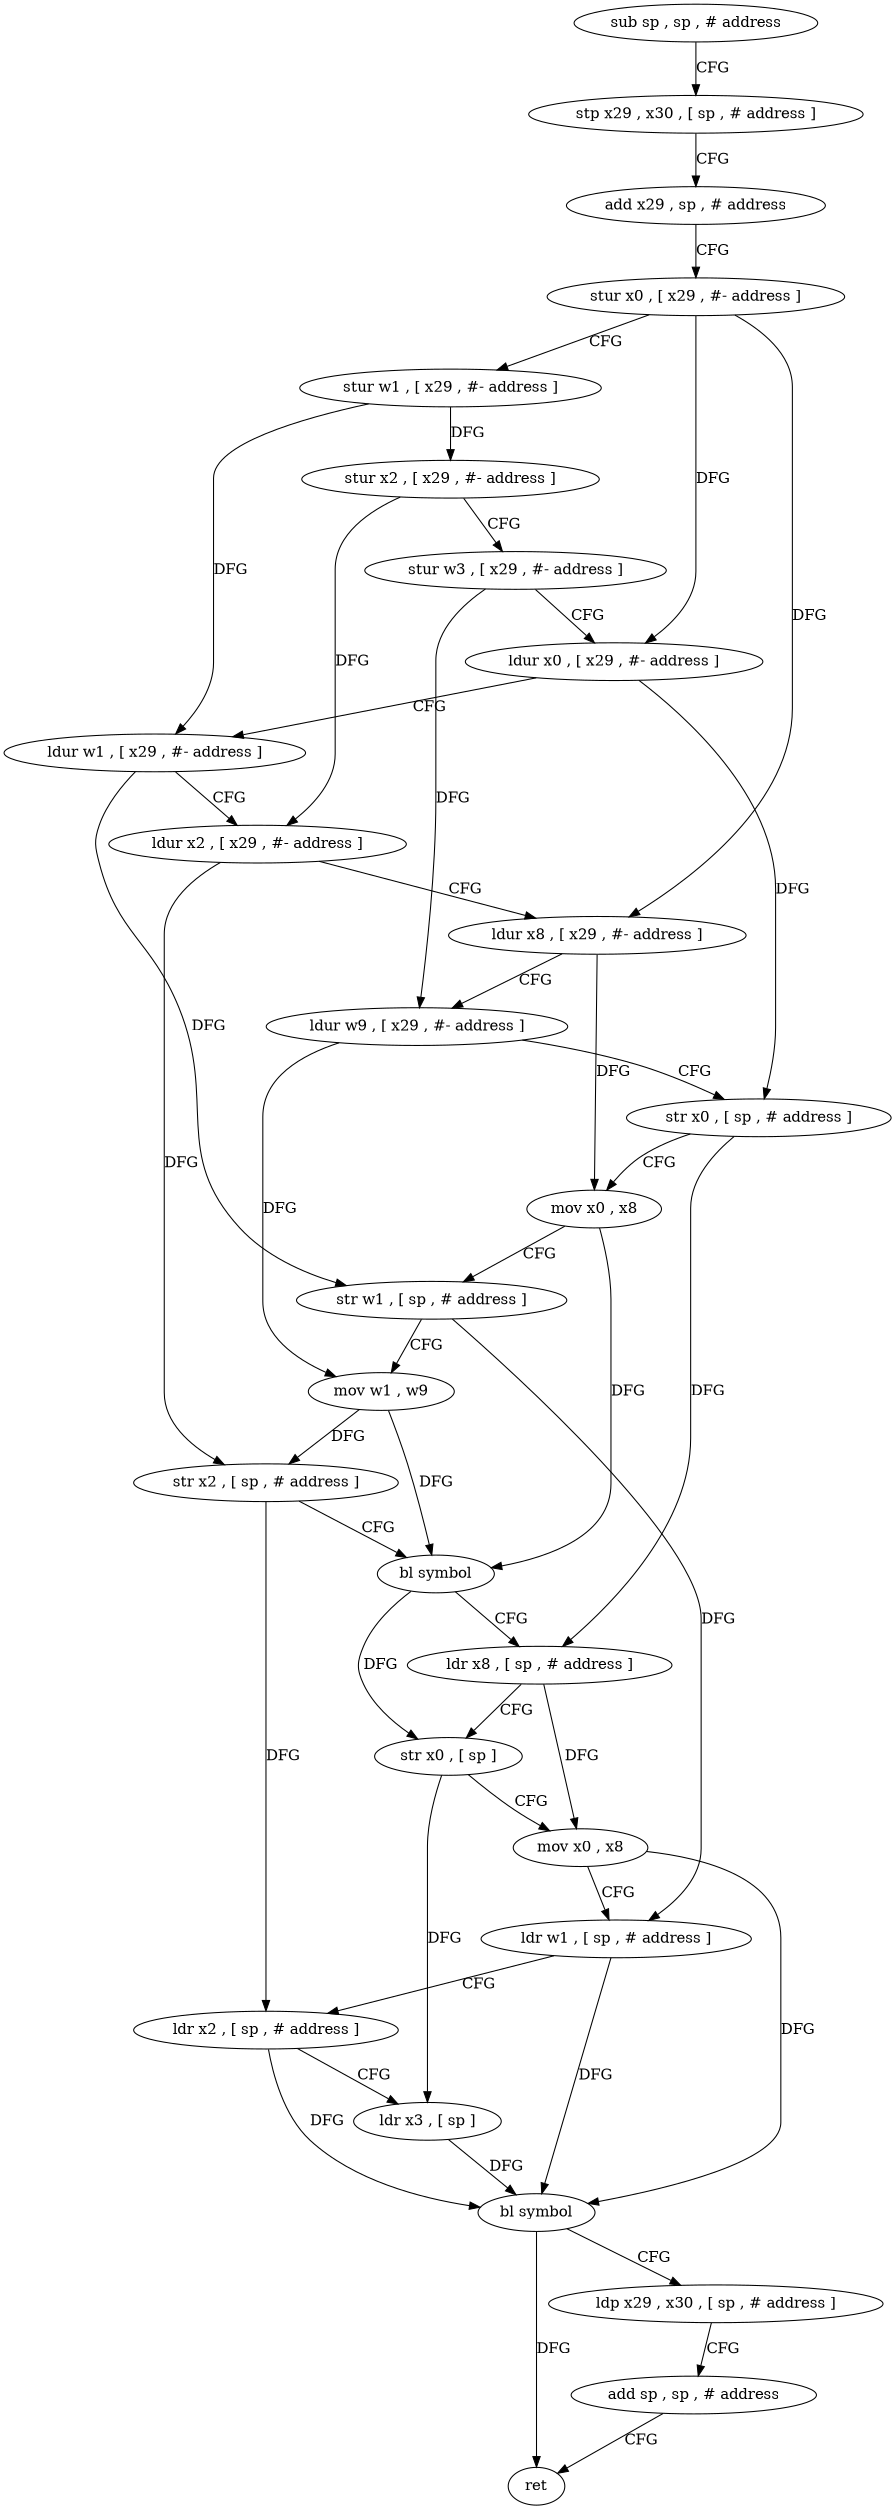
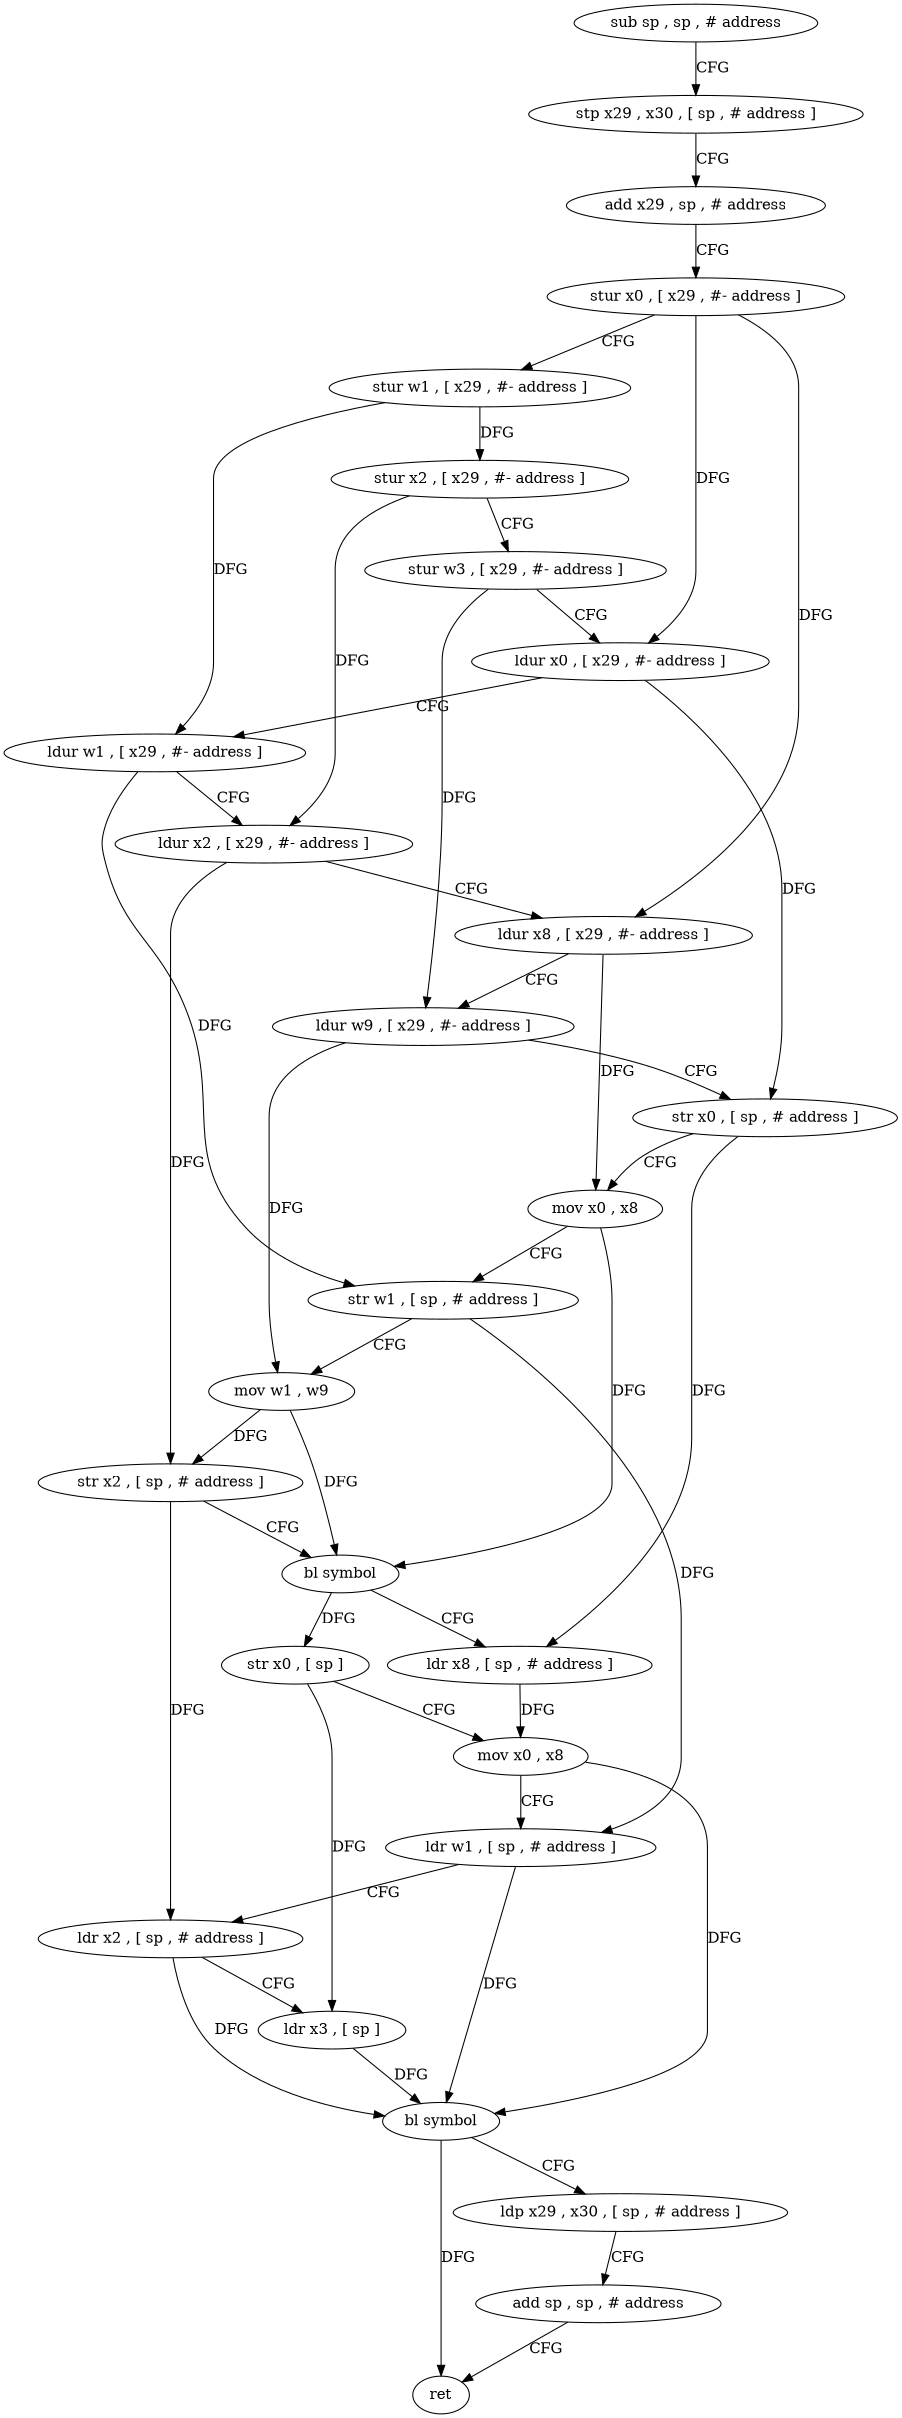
edge "ldr x8 , [ sp , # address ]" -> "str x0 , [ sp ]": removed, label "CFG"
